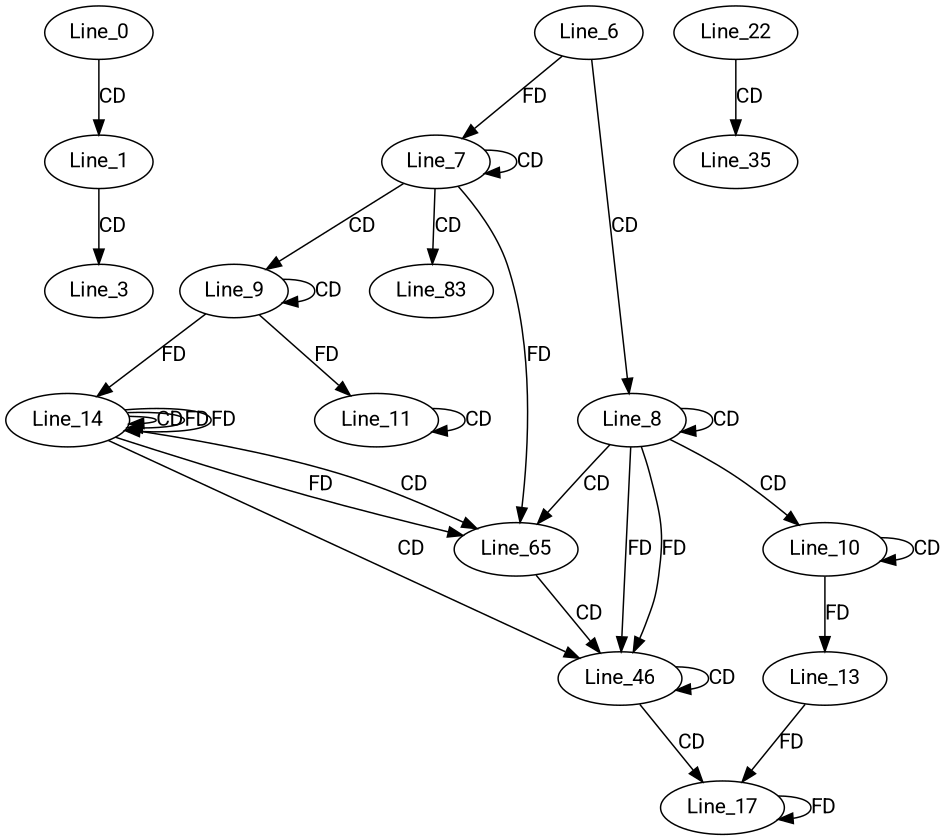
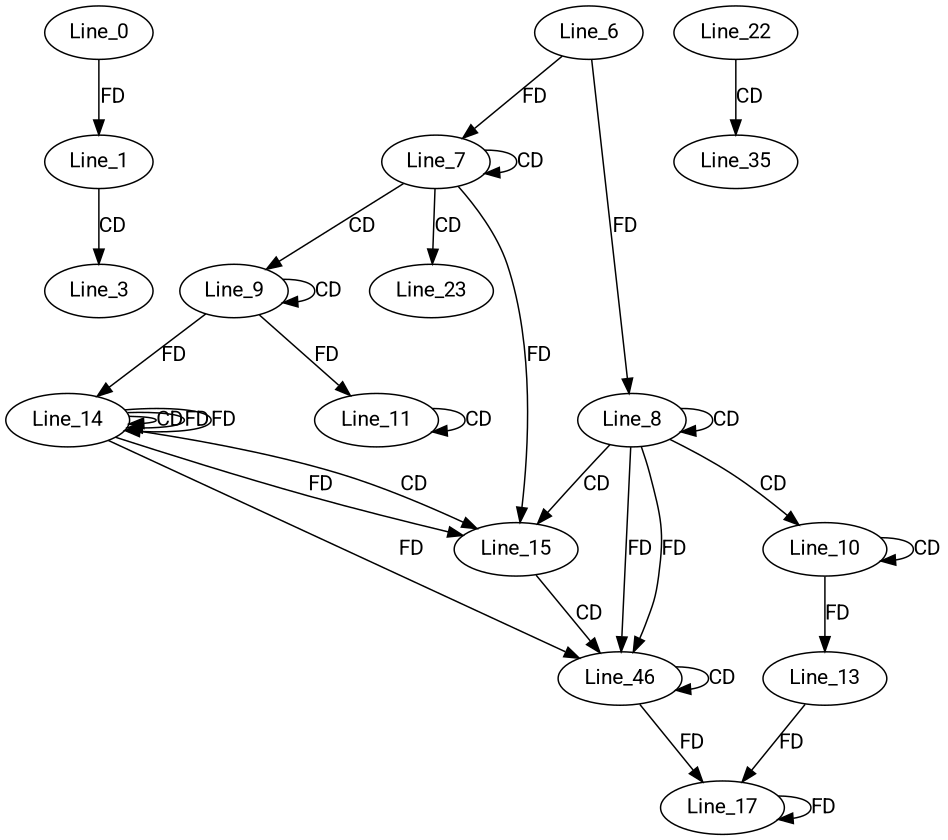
edge "Line_0" -> "Line_1": label "CD" -> "FD"
edge "Line_6" -> "Line_8": label "CD" -> "FD"
node "Line_83": label "Line_83" -> "Line_23"
edge "Line_14" -> "Line_46": label "CD" -> "FD"
node "Line_65": label "Line_65" -> "Line_15"
edge "Line_46" -> "Line_17": label "CD" -> "FD"
